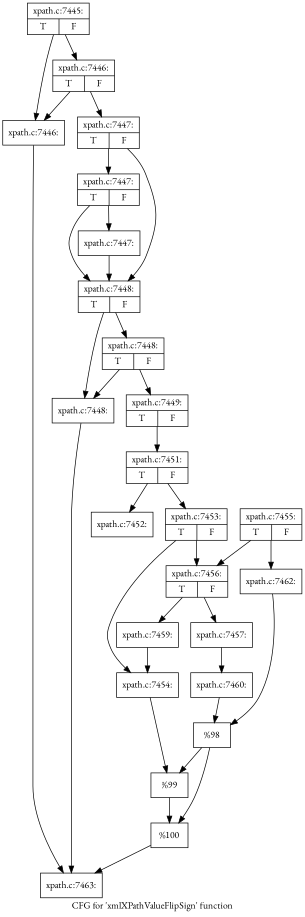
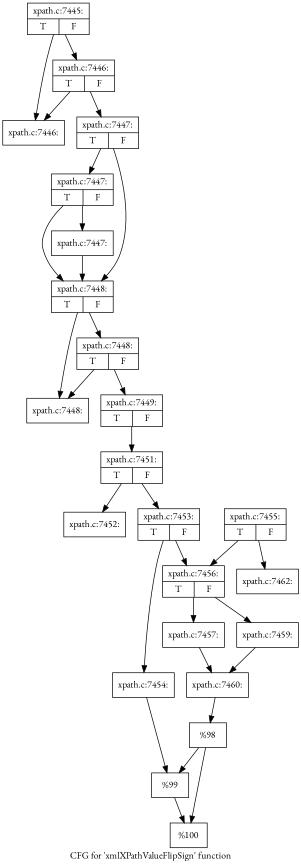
edge "xpath.c:7459:" -> "xpath.c:7454:": now "xpath.c:7459:" -> "xpath.c:7460:"
edge "xpath.c:7462:" -> "%98": removed
node "xpath.c:7463:": removed
